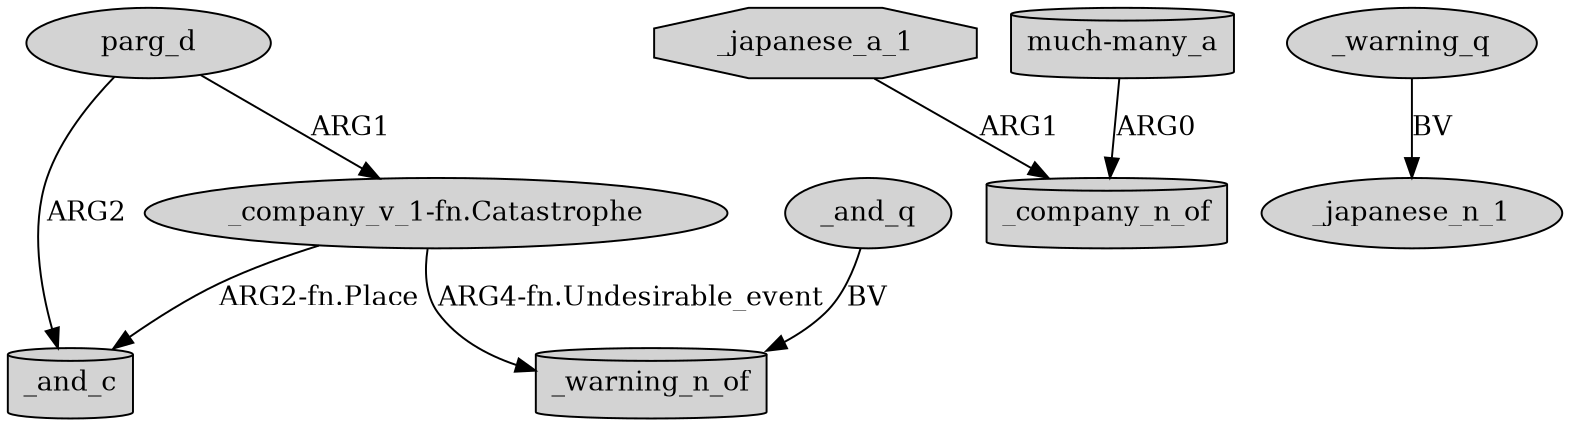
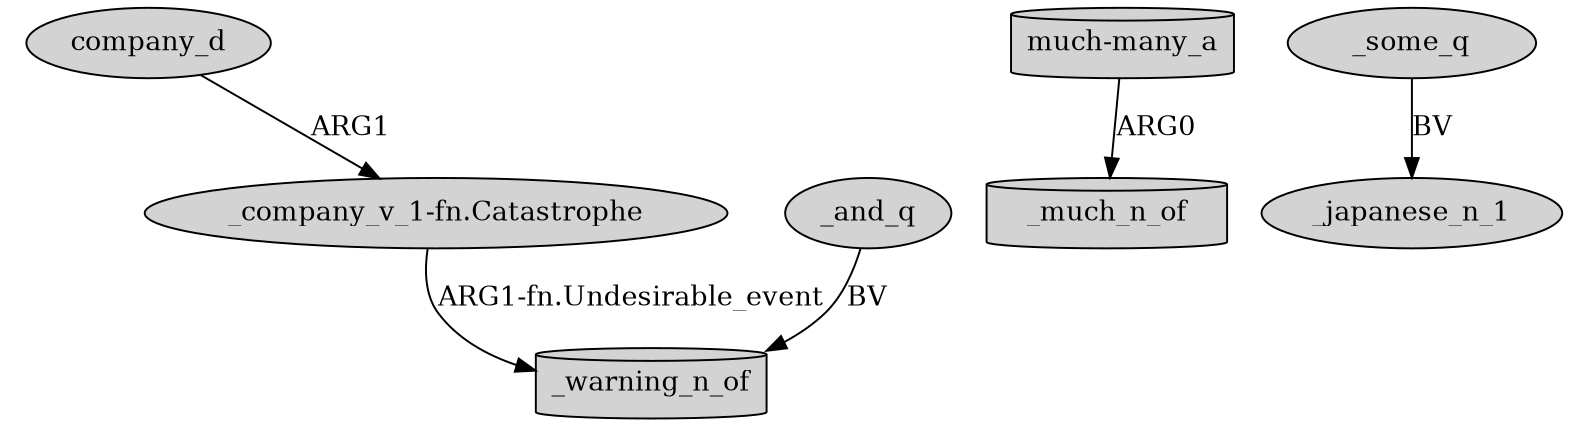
node "parg_d": label "parg_d" -> "company_d"
node "_japanese_a_1": removed
node "_warning_q": label "_warning_q" -> "_some_q"
node "_company_n_of": label "_company_n_of" -> "_much_n_of"
edge "_company_v_1-fn.Catastrophe" -> "_warning_n_of": label "ARG4-fn.Undesirable_event" -> "ARG1-fn.Undesirable_event"
node "_and_c": removed
